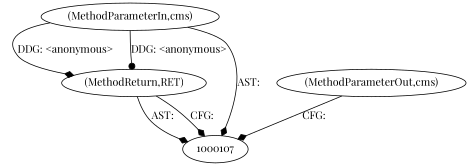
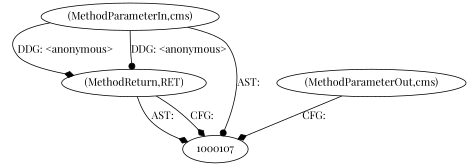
edge "(MethodParameterIn,cms)" -> "1000107": arrowhead diamond -> dot
